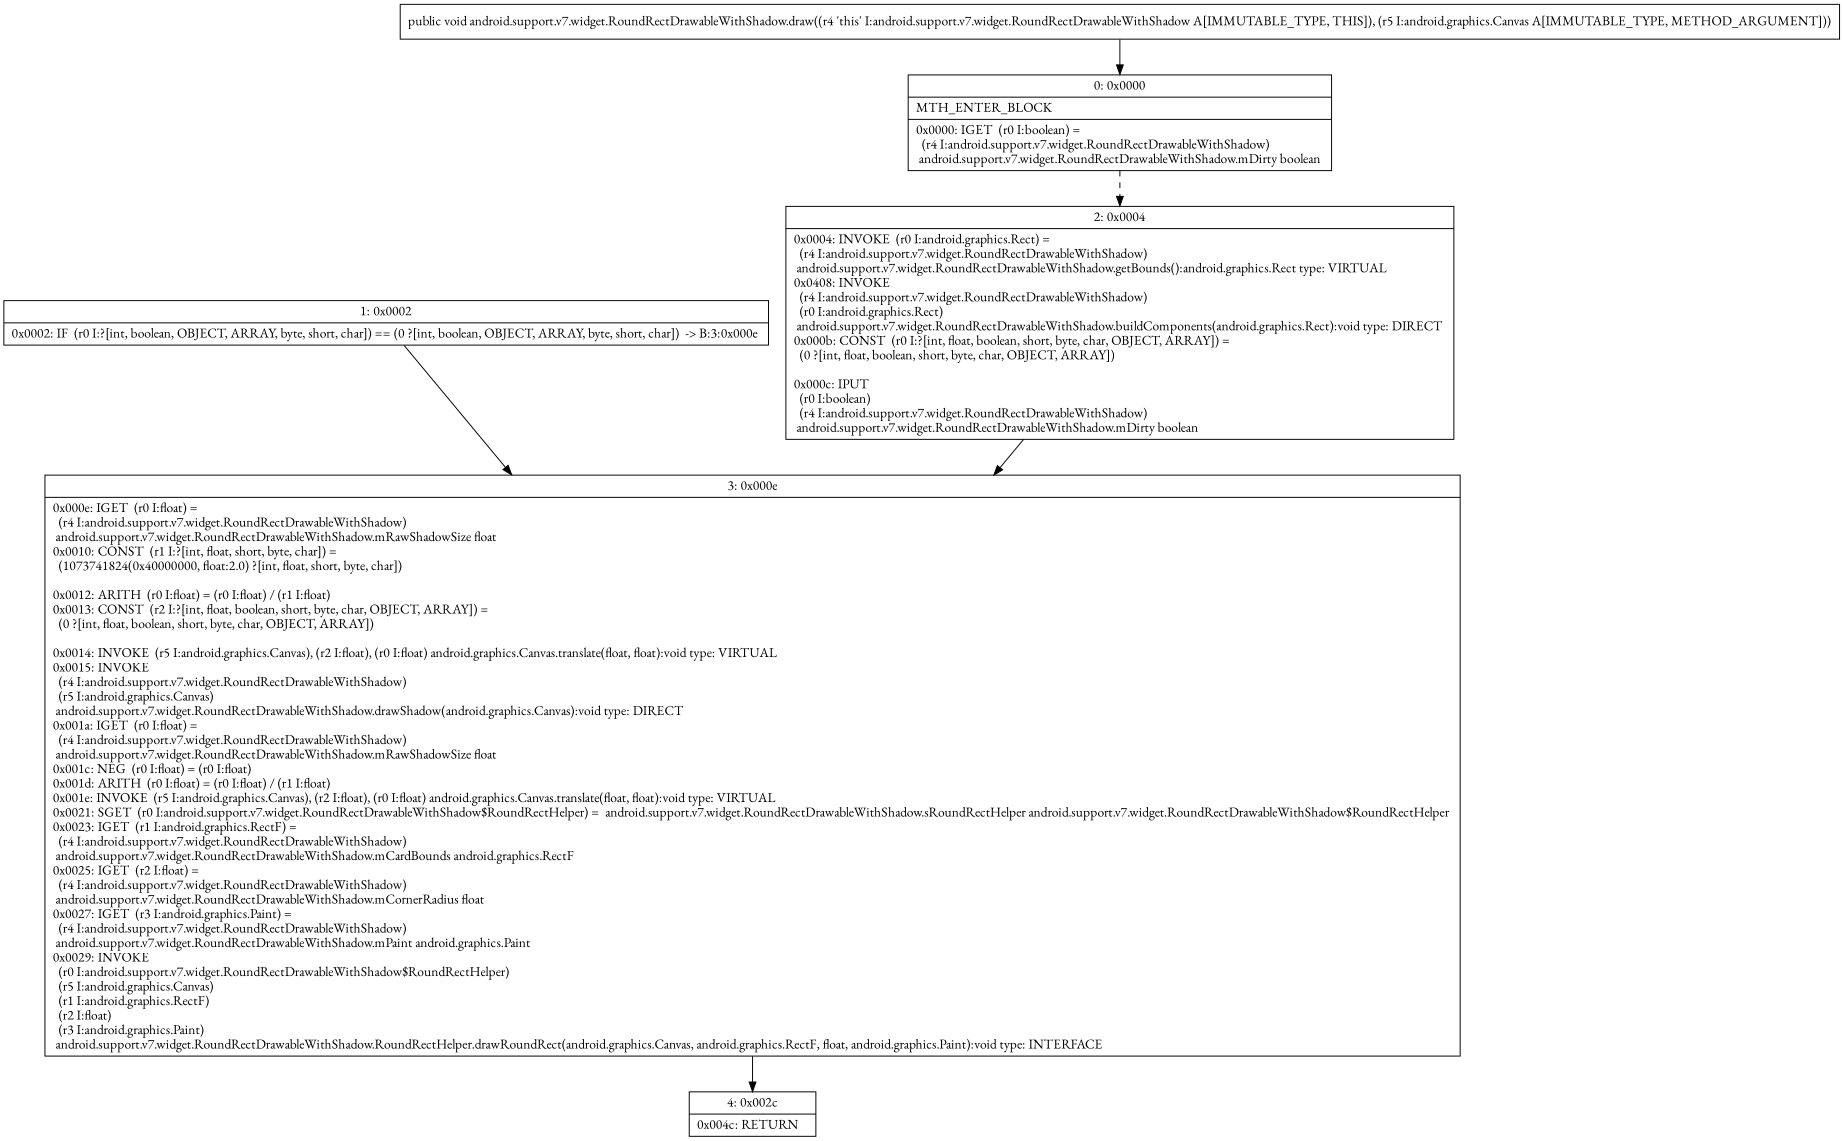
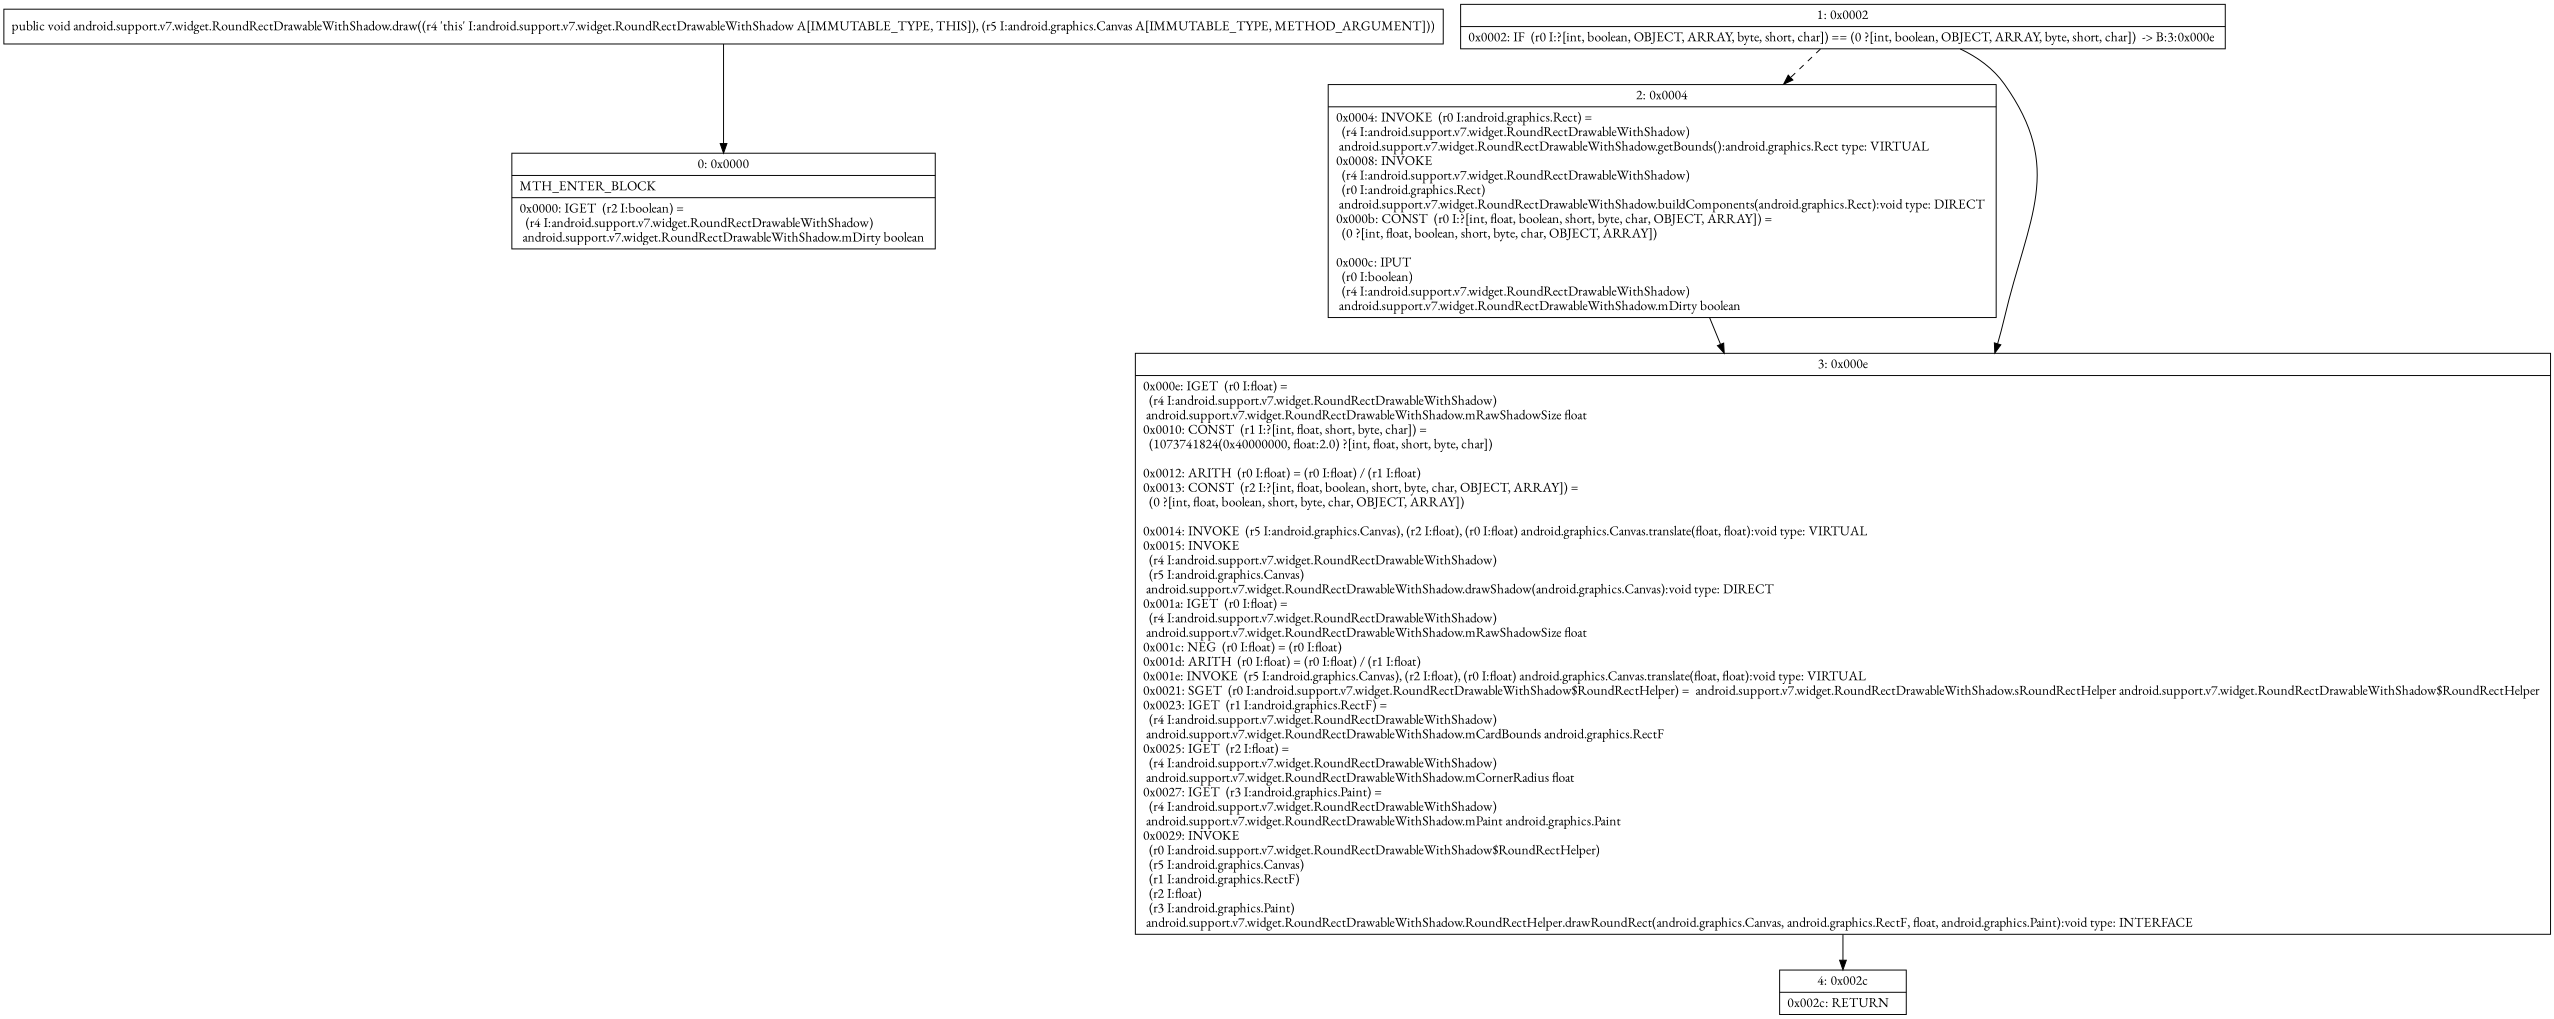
node "0: 0x0000": text "0x0000: IGET  (r0 I:boolean) =" -> "0x0000: IGET  (r2 I:boolean) ="
edge "0: 0x0000" -> "2: 0x0004": now "1: 0x0002" -> "2: 0x0004"
node "2: 0x0004": text "0x0408: INVOKE" -> "0x0008: INVOKE"
node "4: 0x002c": text "0x004c: RETURN" -> "0x002c: RETURN"
